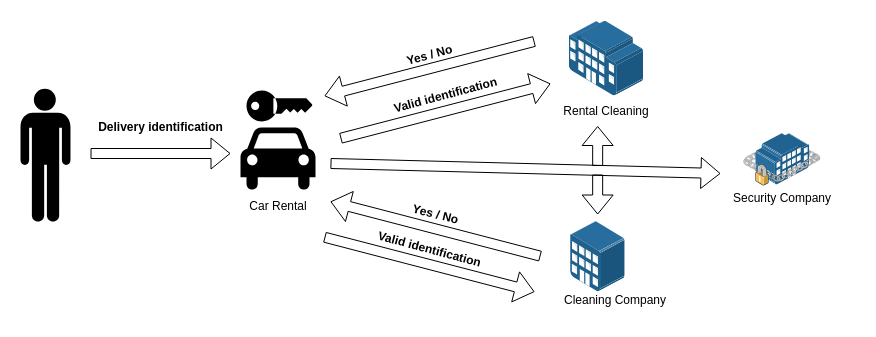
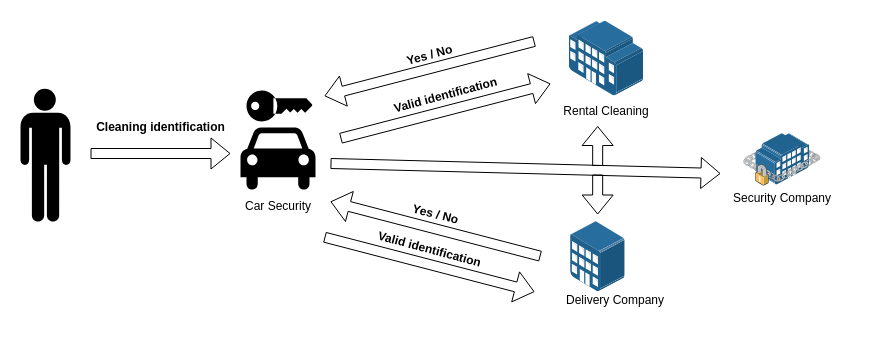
node "Delivery identification": label "Delivery identification" -> "Cleaning identification"
node "Car Rental": label "Car Rental" -> "Car Security"
node "Cleaning Company": label "Cleaning Company" -> "Delivery Company"
